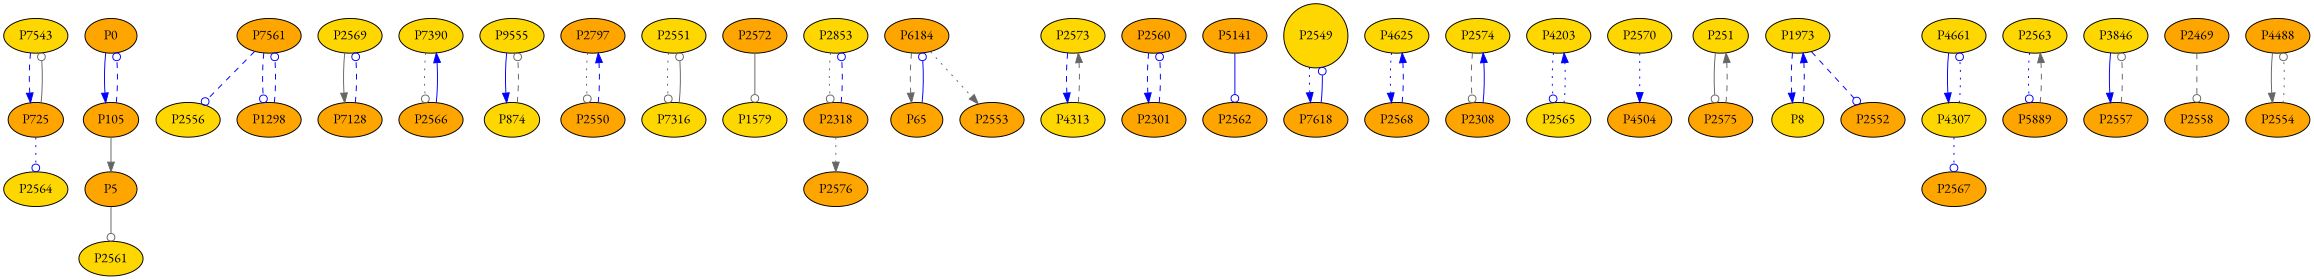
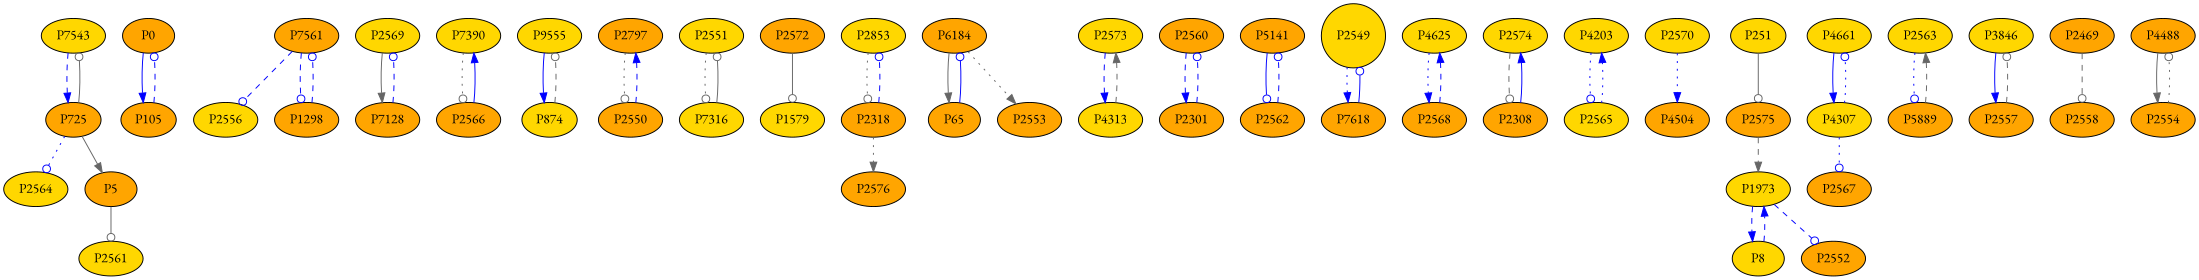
edge "P6184" -> "P65": style dashed -> solid
edge "P2562" -> "P5141": added
edge "P2575" -> "P251": now "P2575" -> "P1973"
edge "P105" -> "P5": now "P725" -> "P5"
